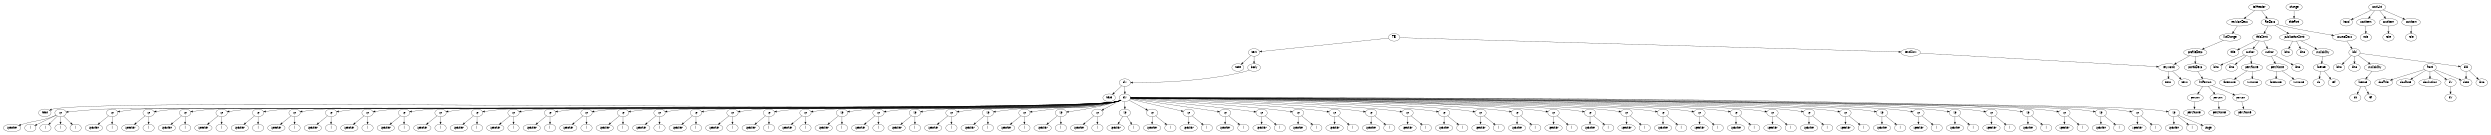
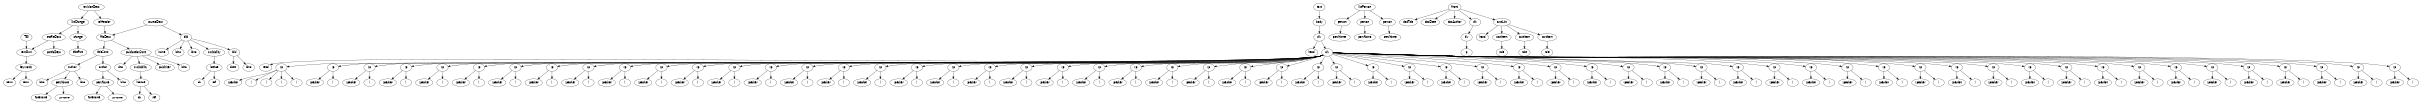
edge "teiHeader" -> "revisionDesc": reversed
edge "listChange" -> "change": added
edge "fileDesc" -> "sourceDesc": reversed
edge "TEI" -> "text": removed
node "name": added
node "p": added
node "title": removed
edge "profileDesc" -> "keywords": now "profileDesc" -> "textClass"
node "publisher": added
node "note": removed
edge "particDesc" -> "listPerson": removed
edge "front" -> "date": now "front" -> "castList"
node "stage": removed
